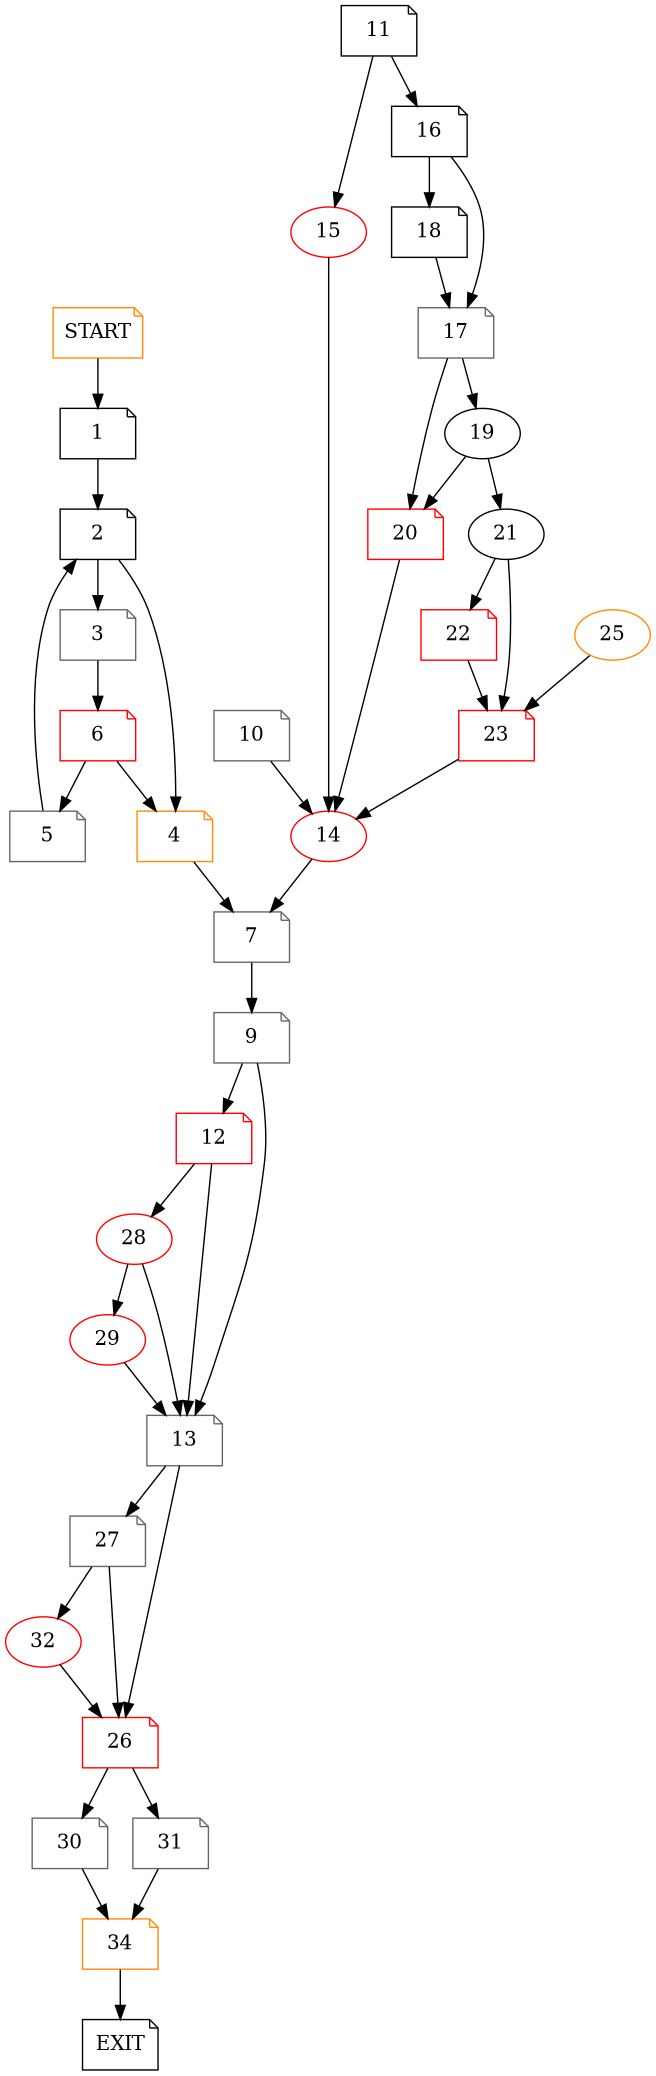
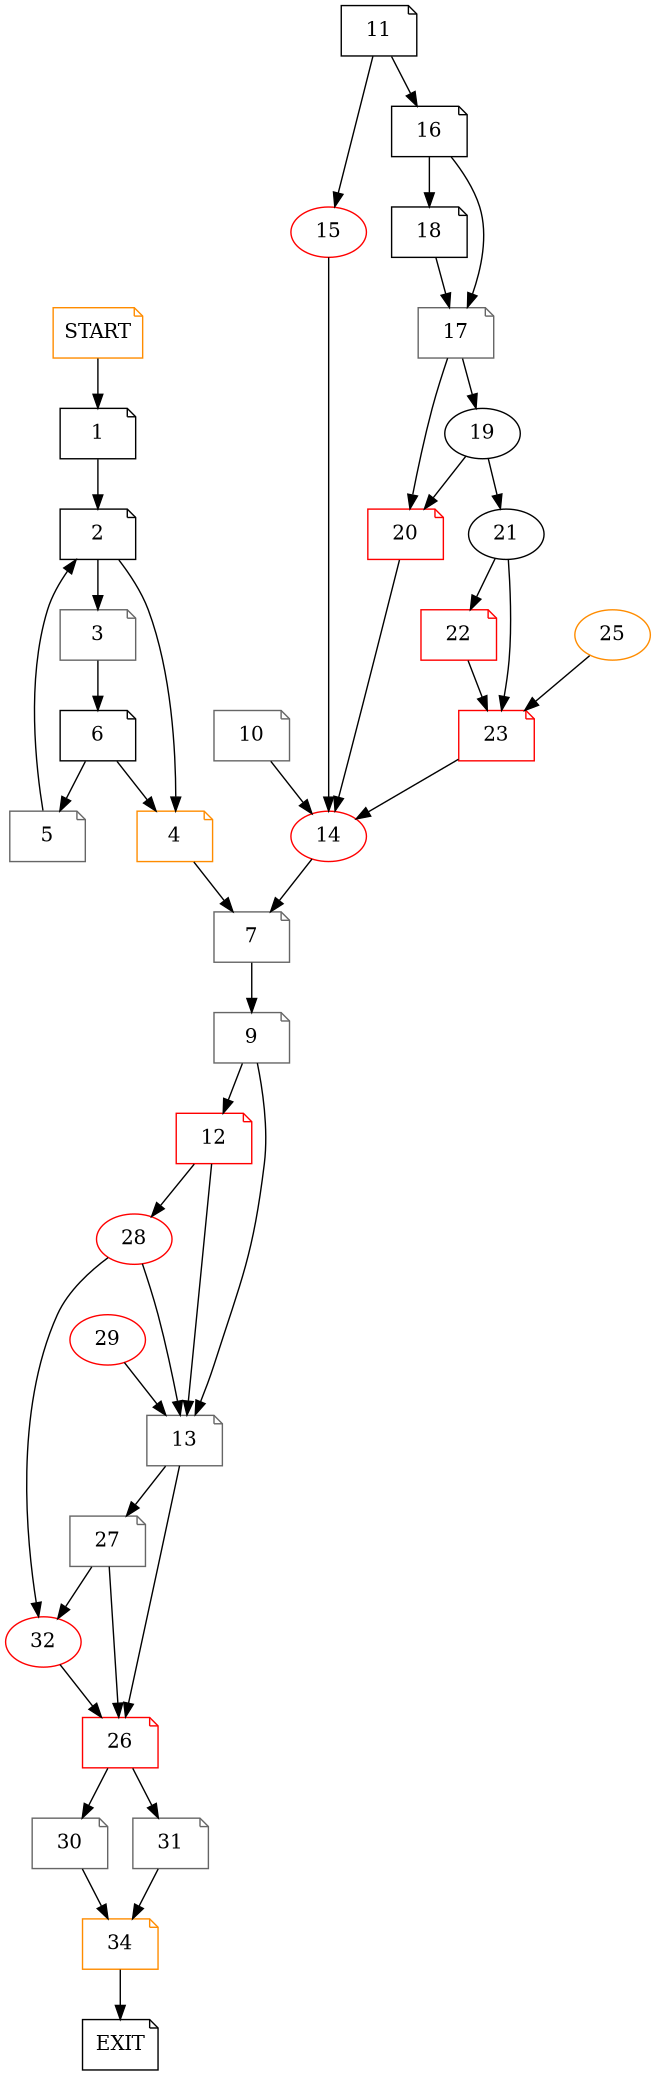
node "6": color red -> black
edge "28" -> "29": now "28" -> "32"
